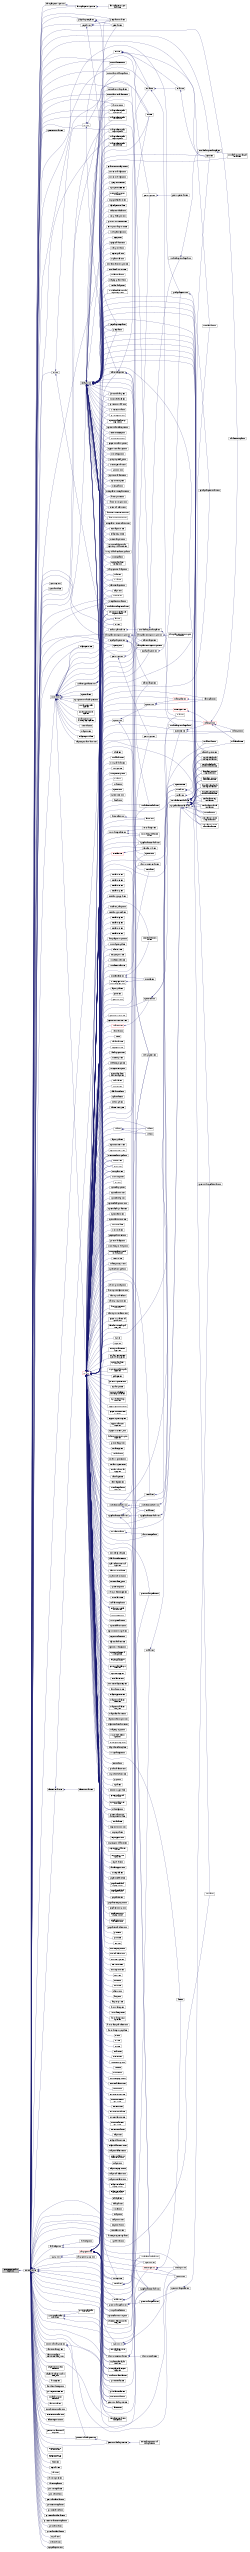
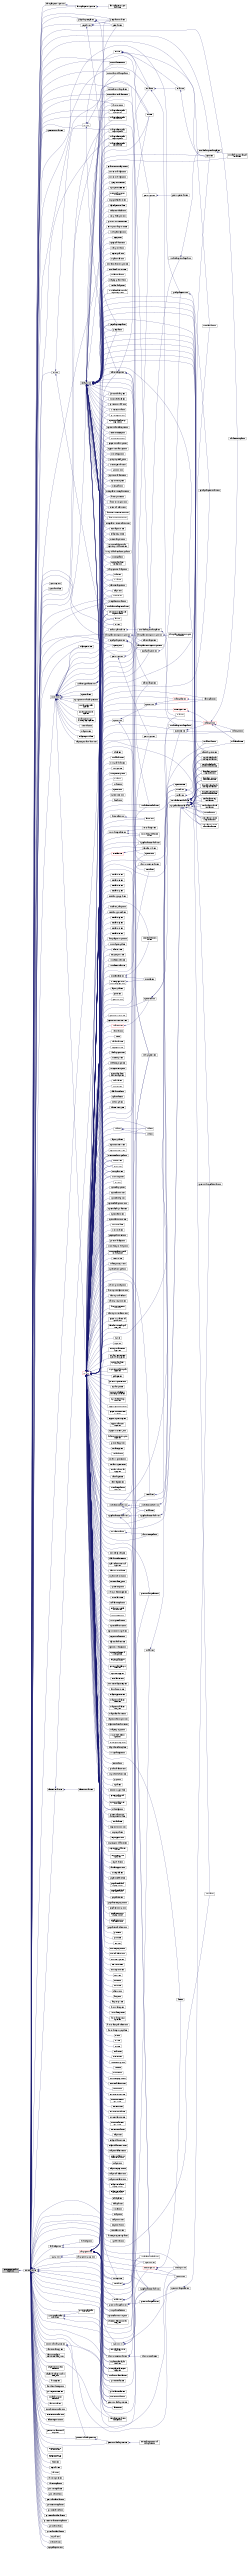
edge "hpx.hpp" -> "for_each_annotated _function.cpp": reversed
